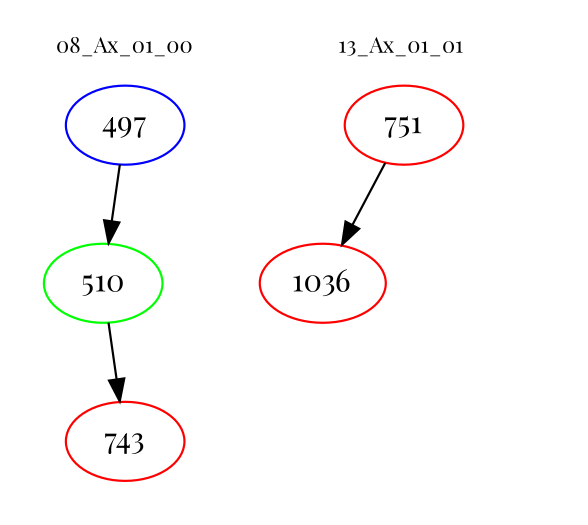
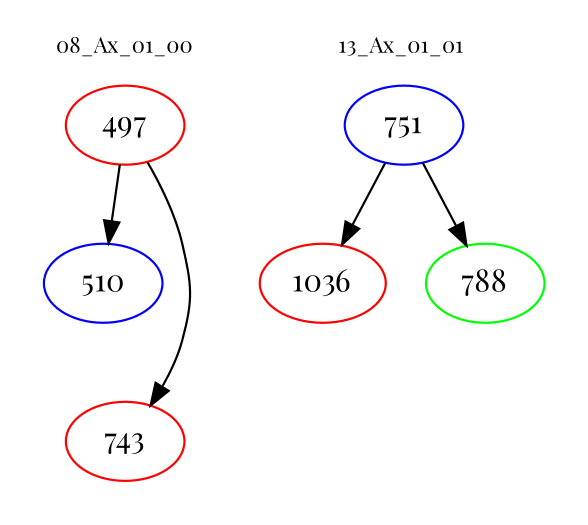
node "497": color blue -> red
node "751": color red -> blue
node "510": color green -> blue
node "788": added
edge "510" -> "743": now "497" -> "743"
